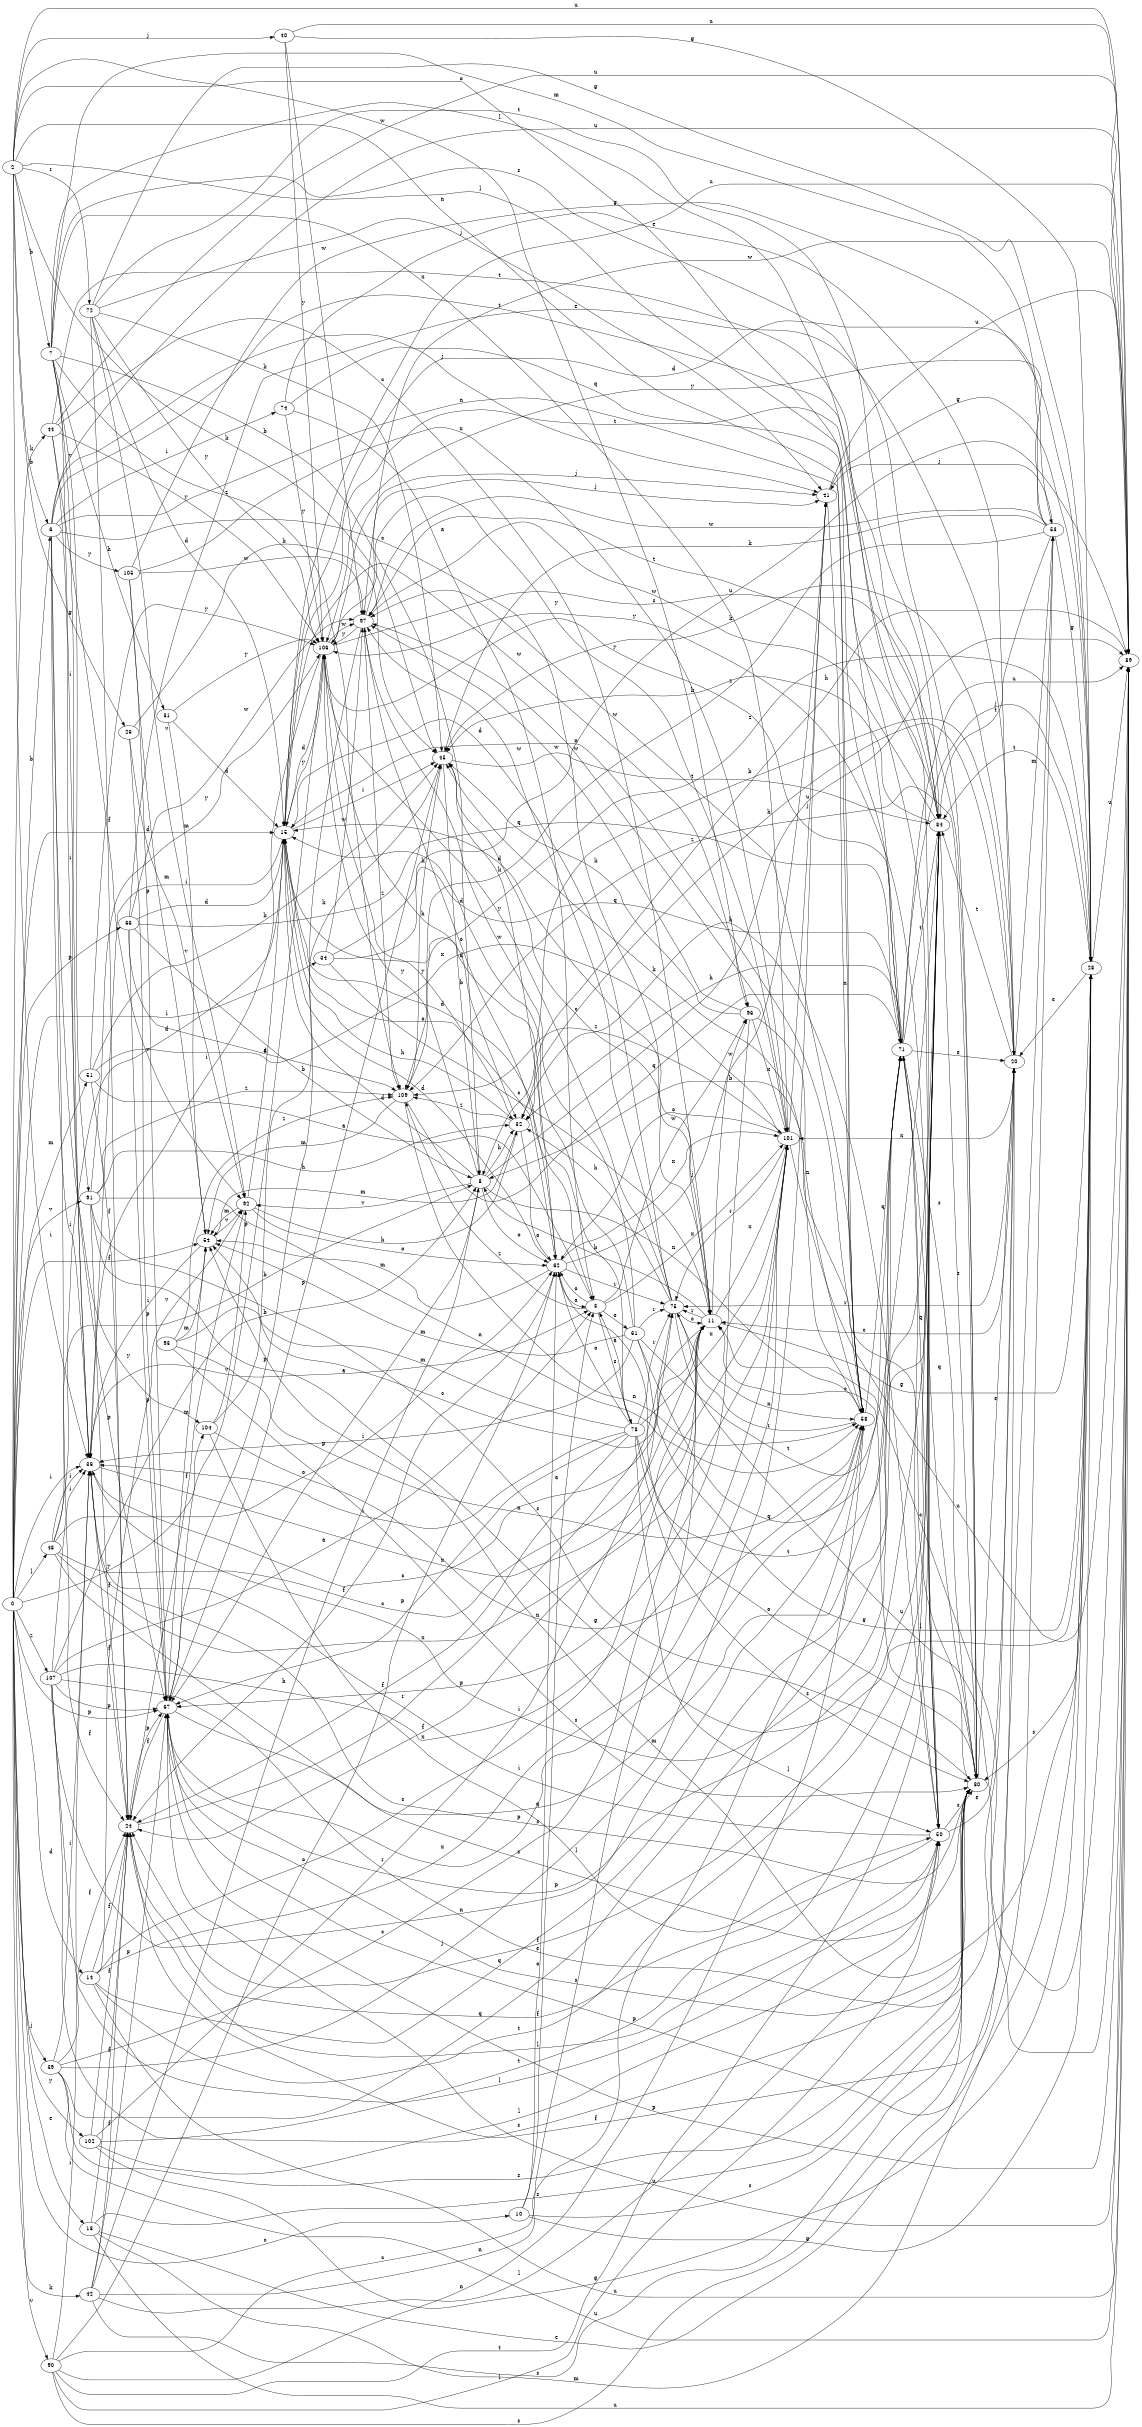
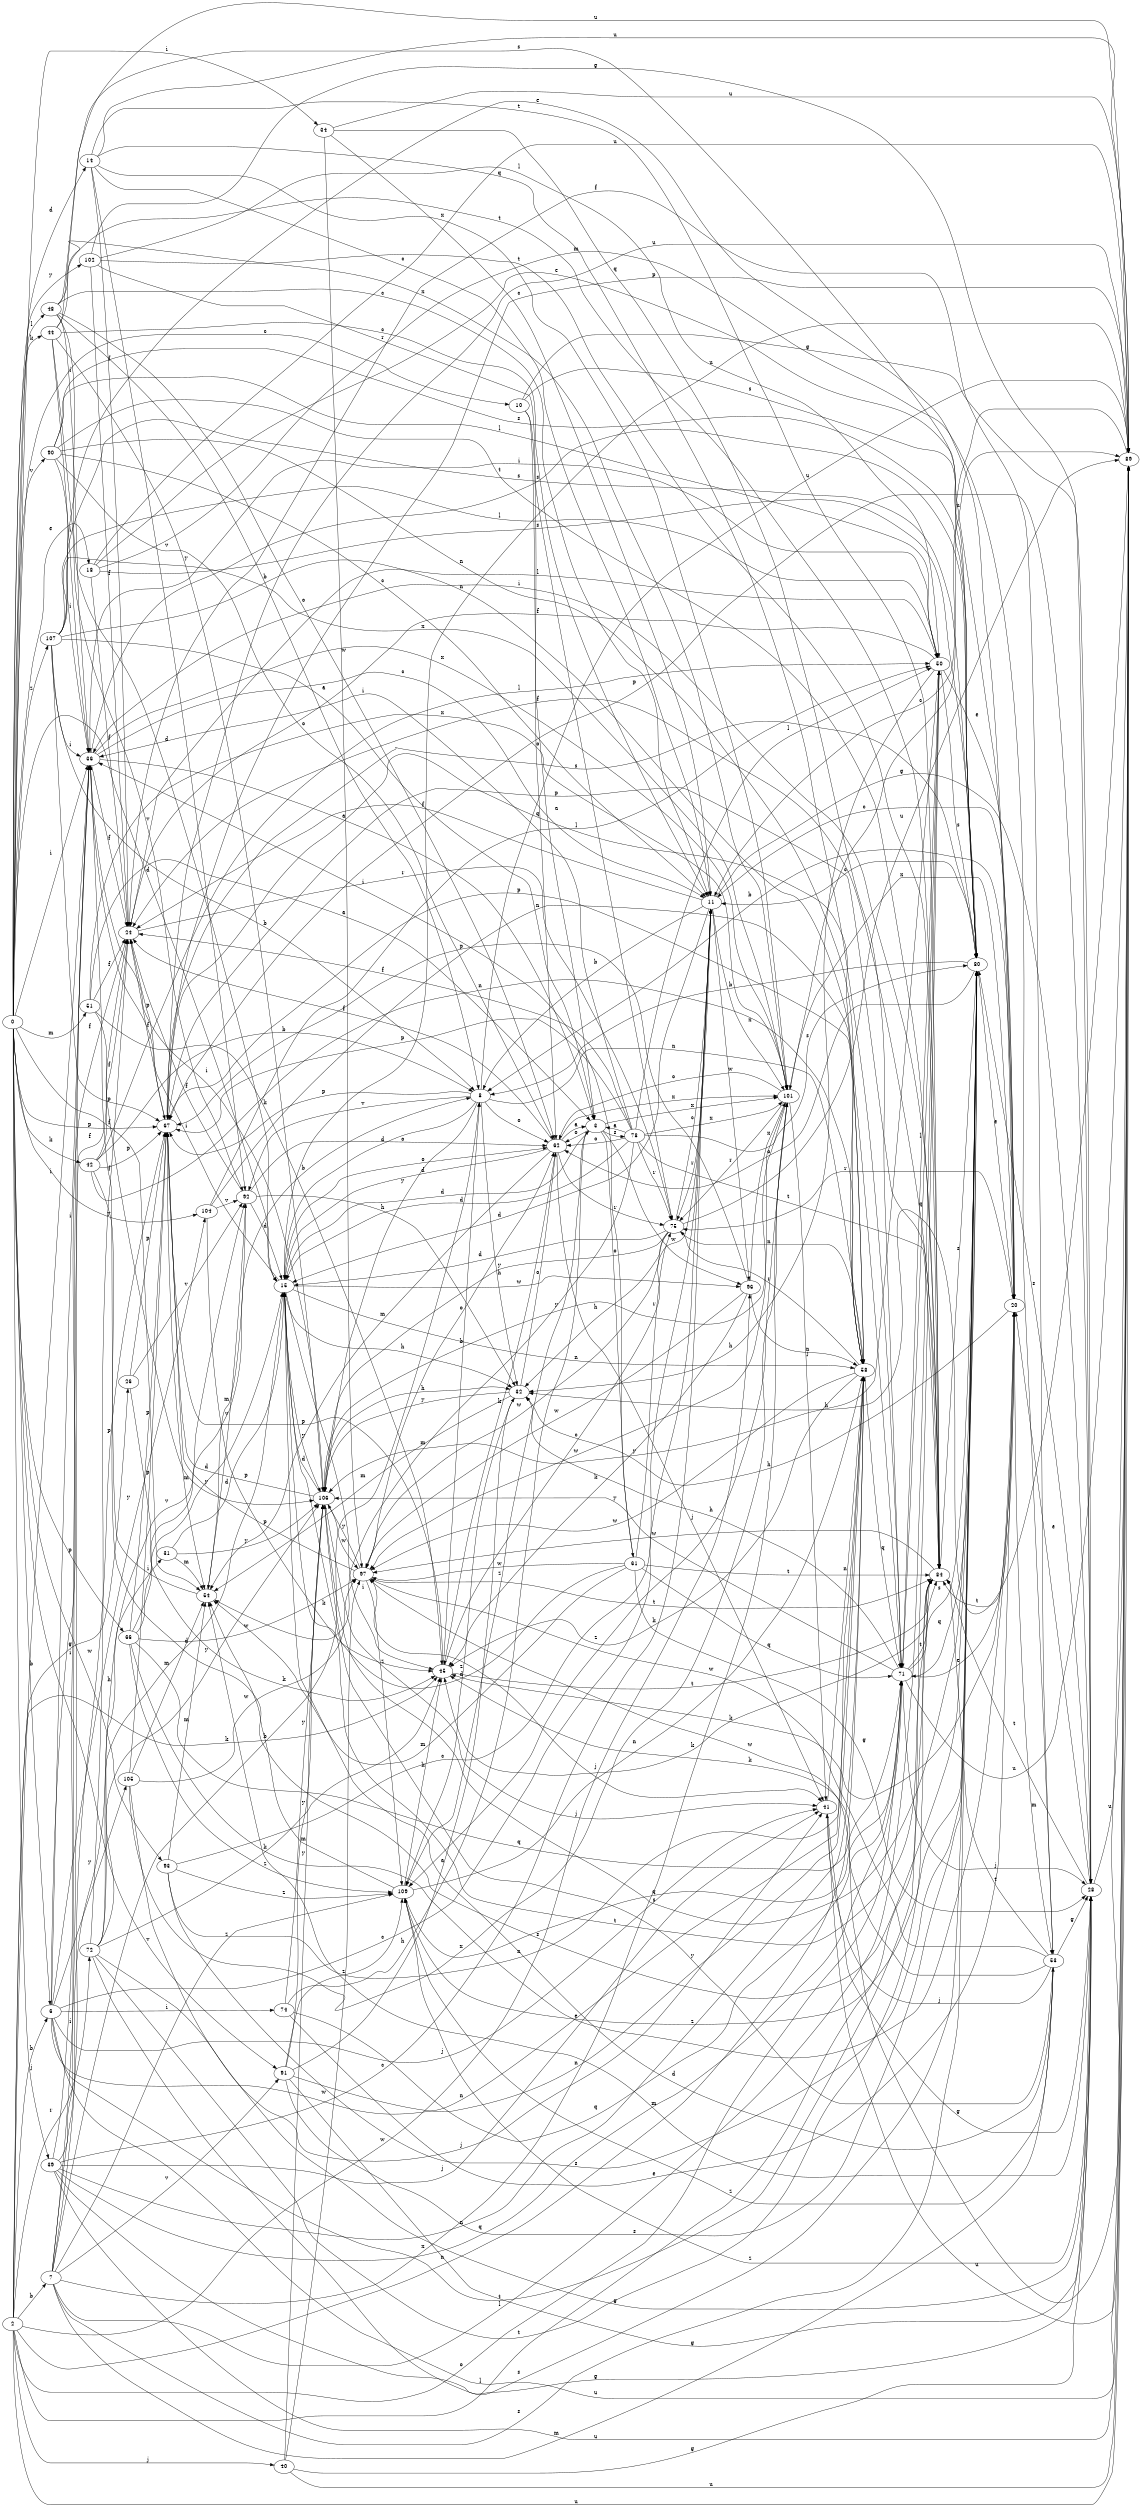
edge "0" -> "93": added, label "w"
edge "91" -> "24": removed, label "f"
edge "39" -> "58": added, label "n"
